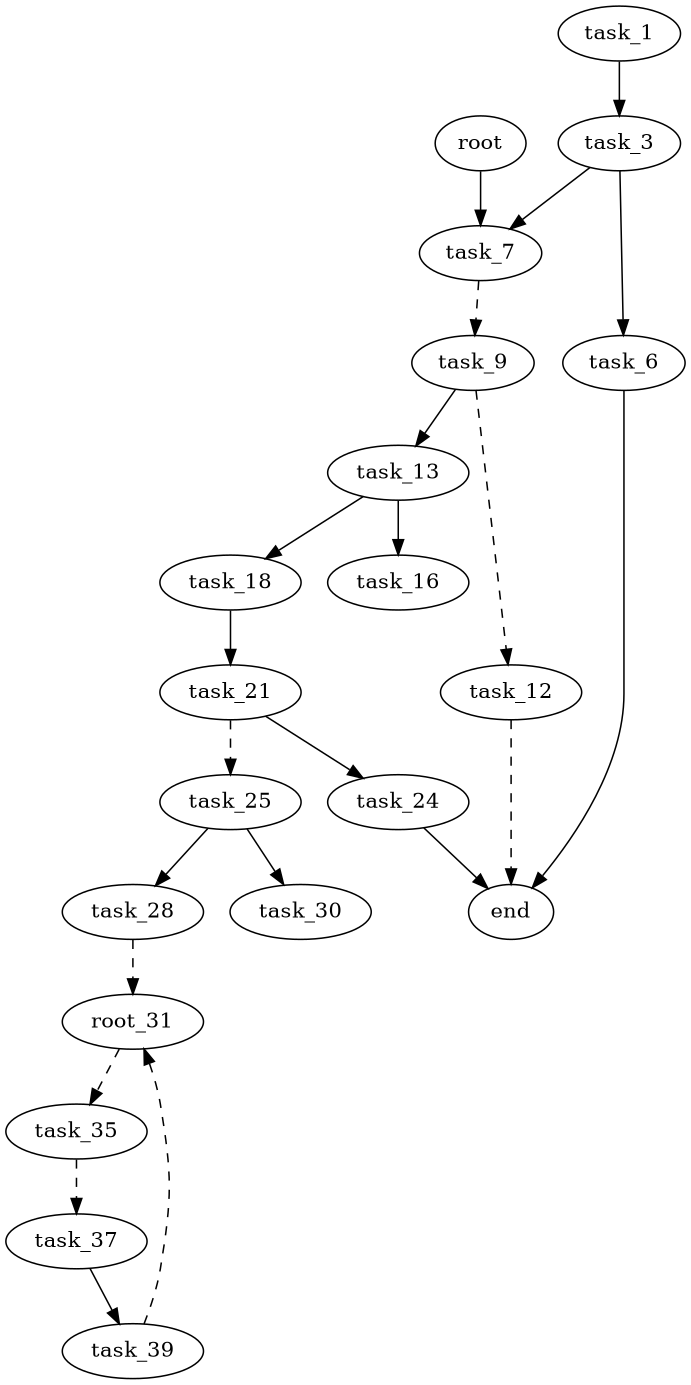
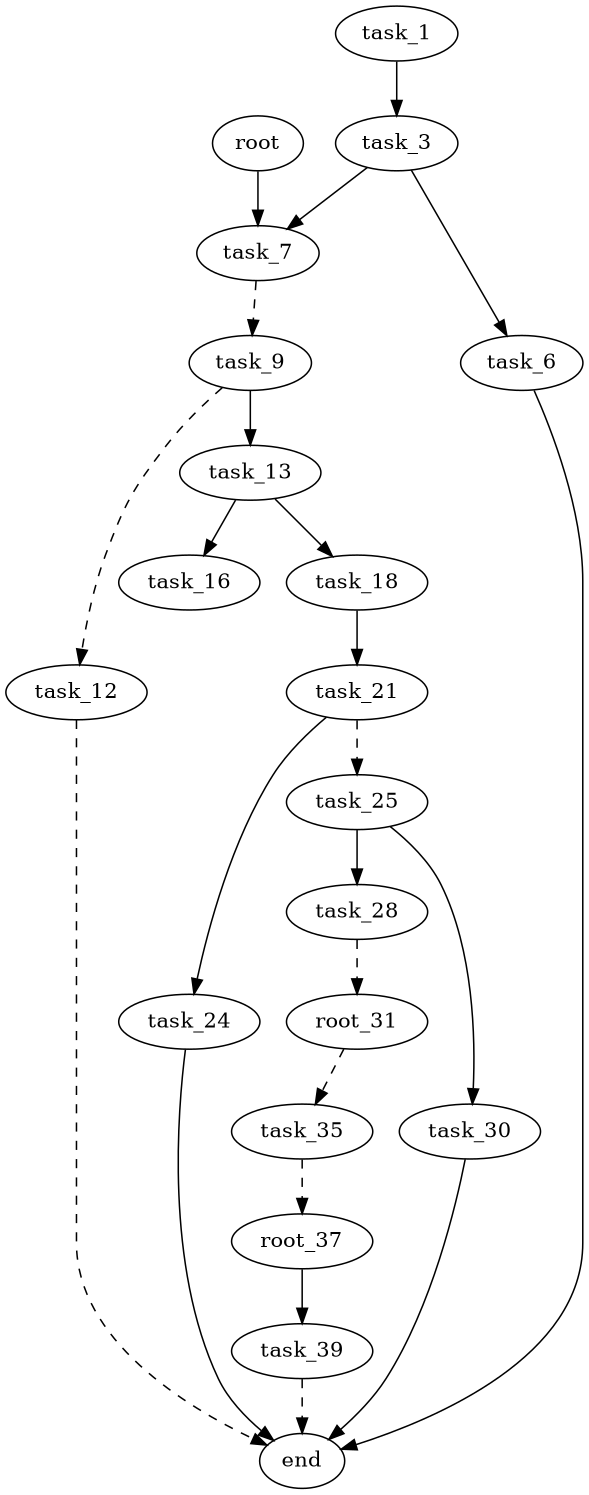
edge "task_39" -> "root_31": now "task_39" -> "end"
node "task_37": label "task_37" -> "root_37"
edge "task_30" -> "end": added
